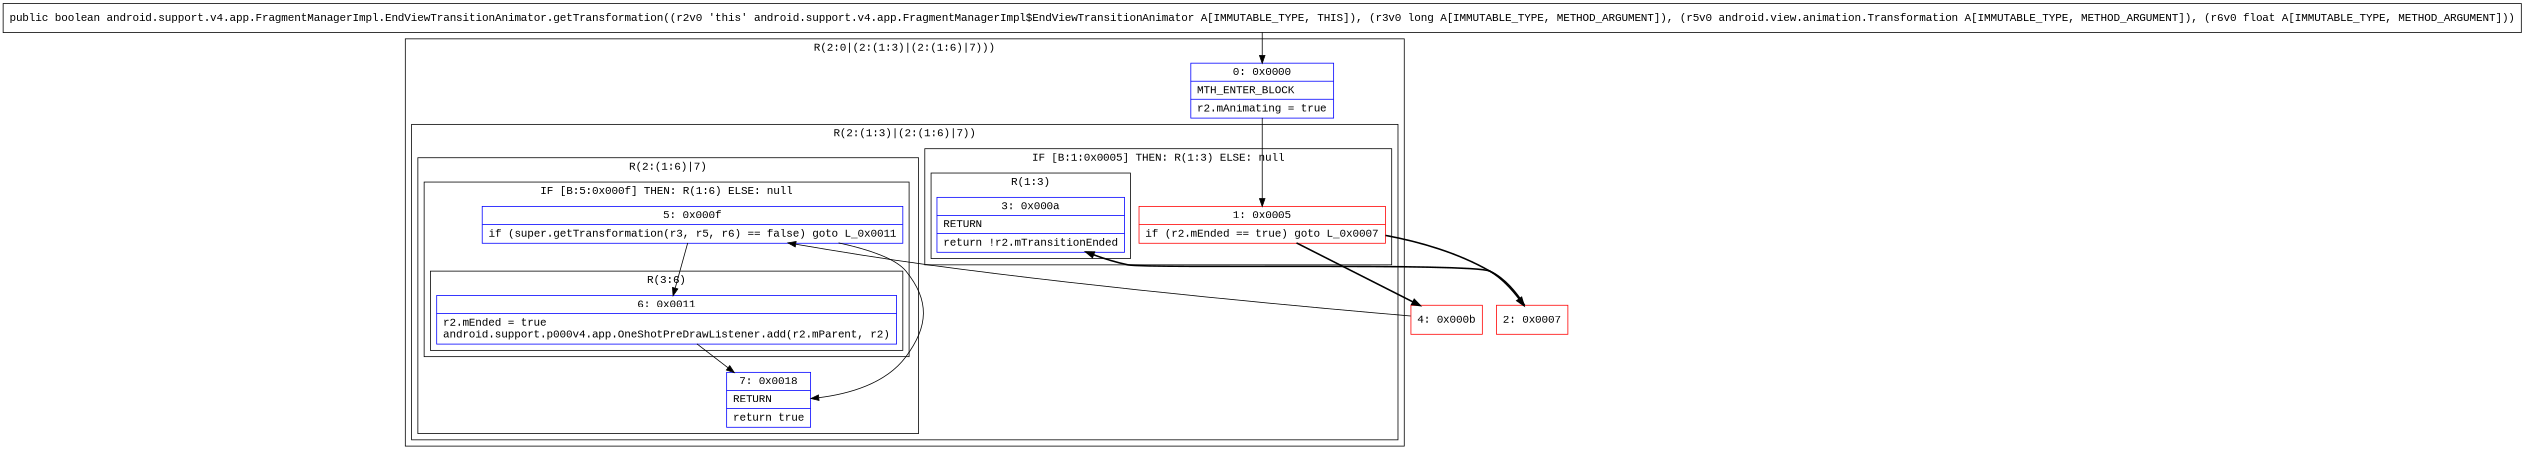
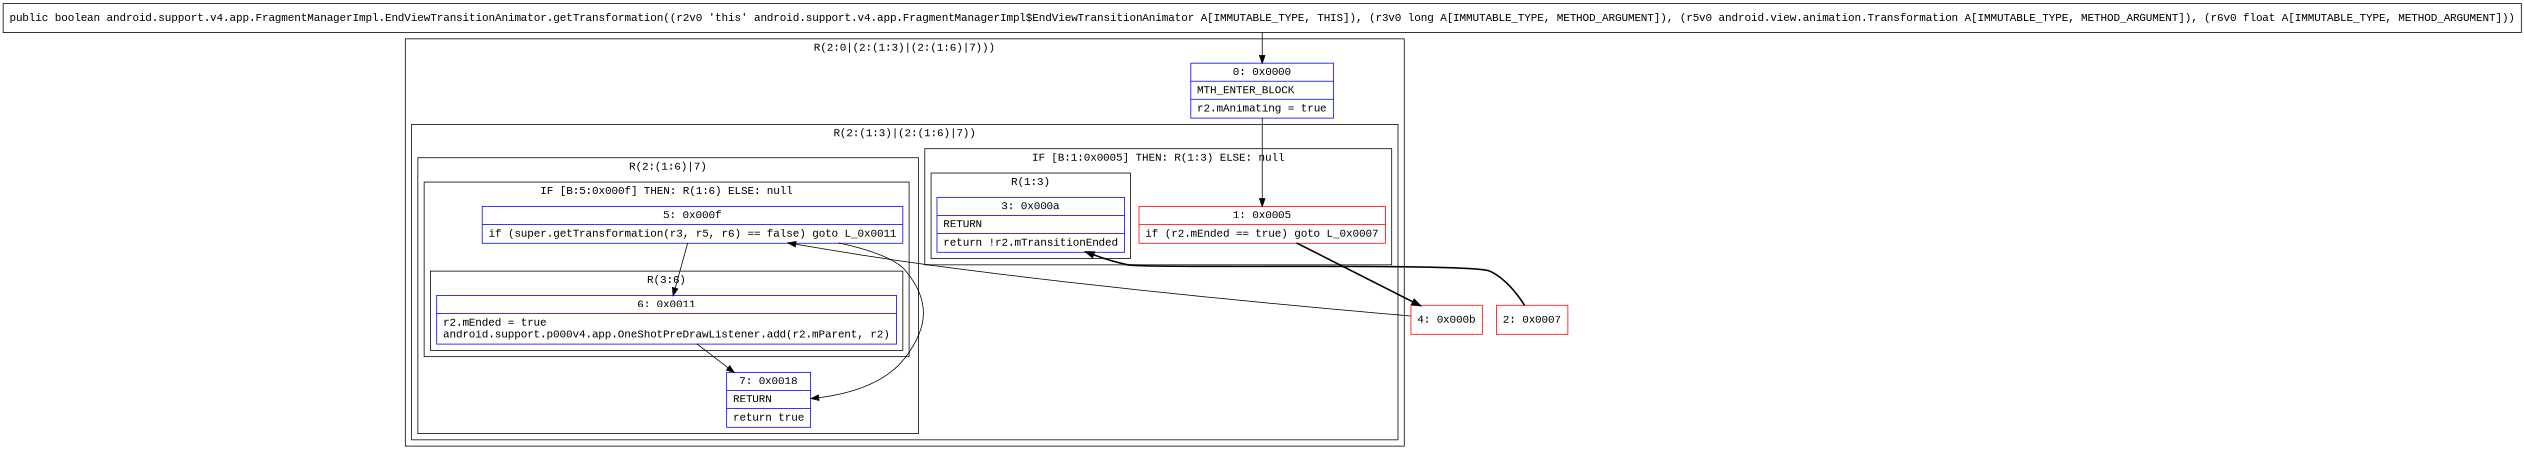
edge "1: 0x0005" -> "2: 0x0007": removed
